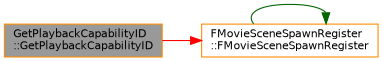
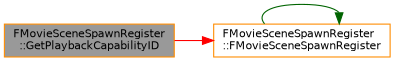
node "GetPlaybackCapabilityID ::GetPlaybackCapabilityID": label "GetPlaybackCapabilityID ::GetPlaybackCapabilityID" -> "FMovieSceneSpawnRegister ::GetPlaybackCapabilityID"
